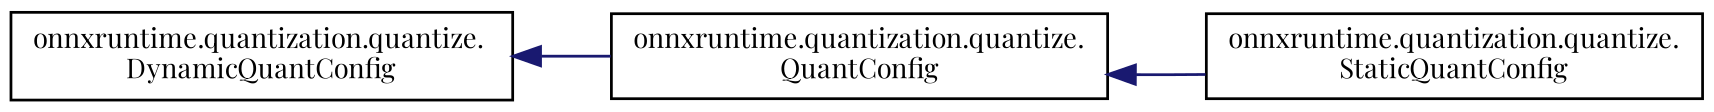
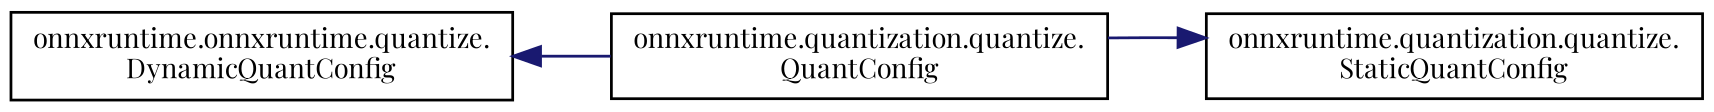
node "onnxruntime.quantization.quantize. DynamicQuantConfig": label "onnxruntime.quantization.quantize. DynamicQuantConfig" -> "onnxruntime.onnxruntime.quantize. DynamicQuantConfig"
edge "onnxruntime.quantization.quantize. StaticQuantConfig" -> "onnxruntime.quantization.quantize. QuantConfig": reversed
